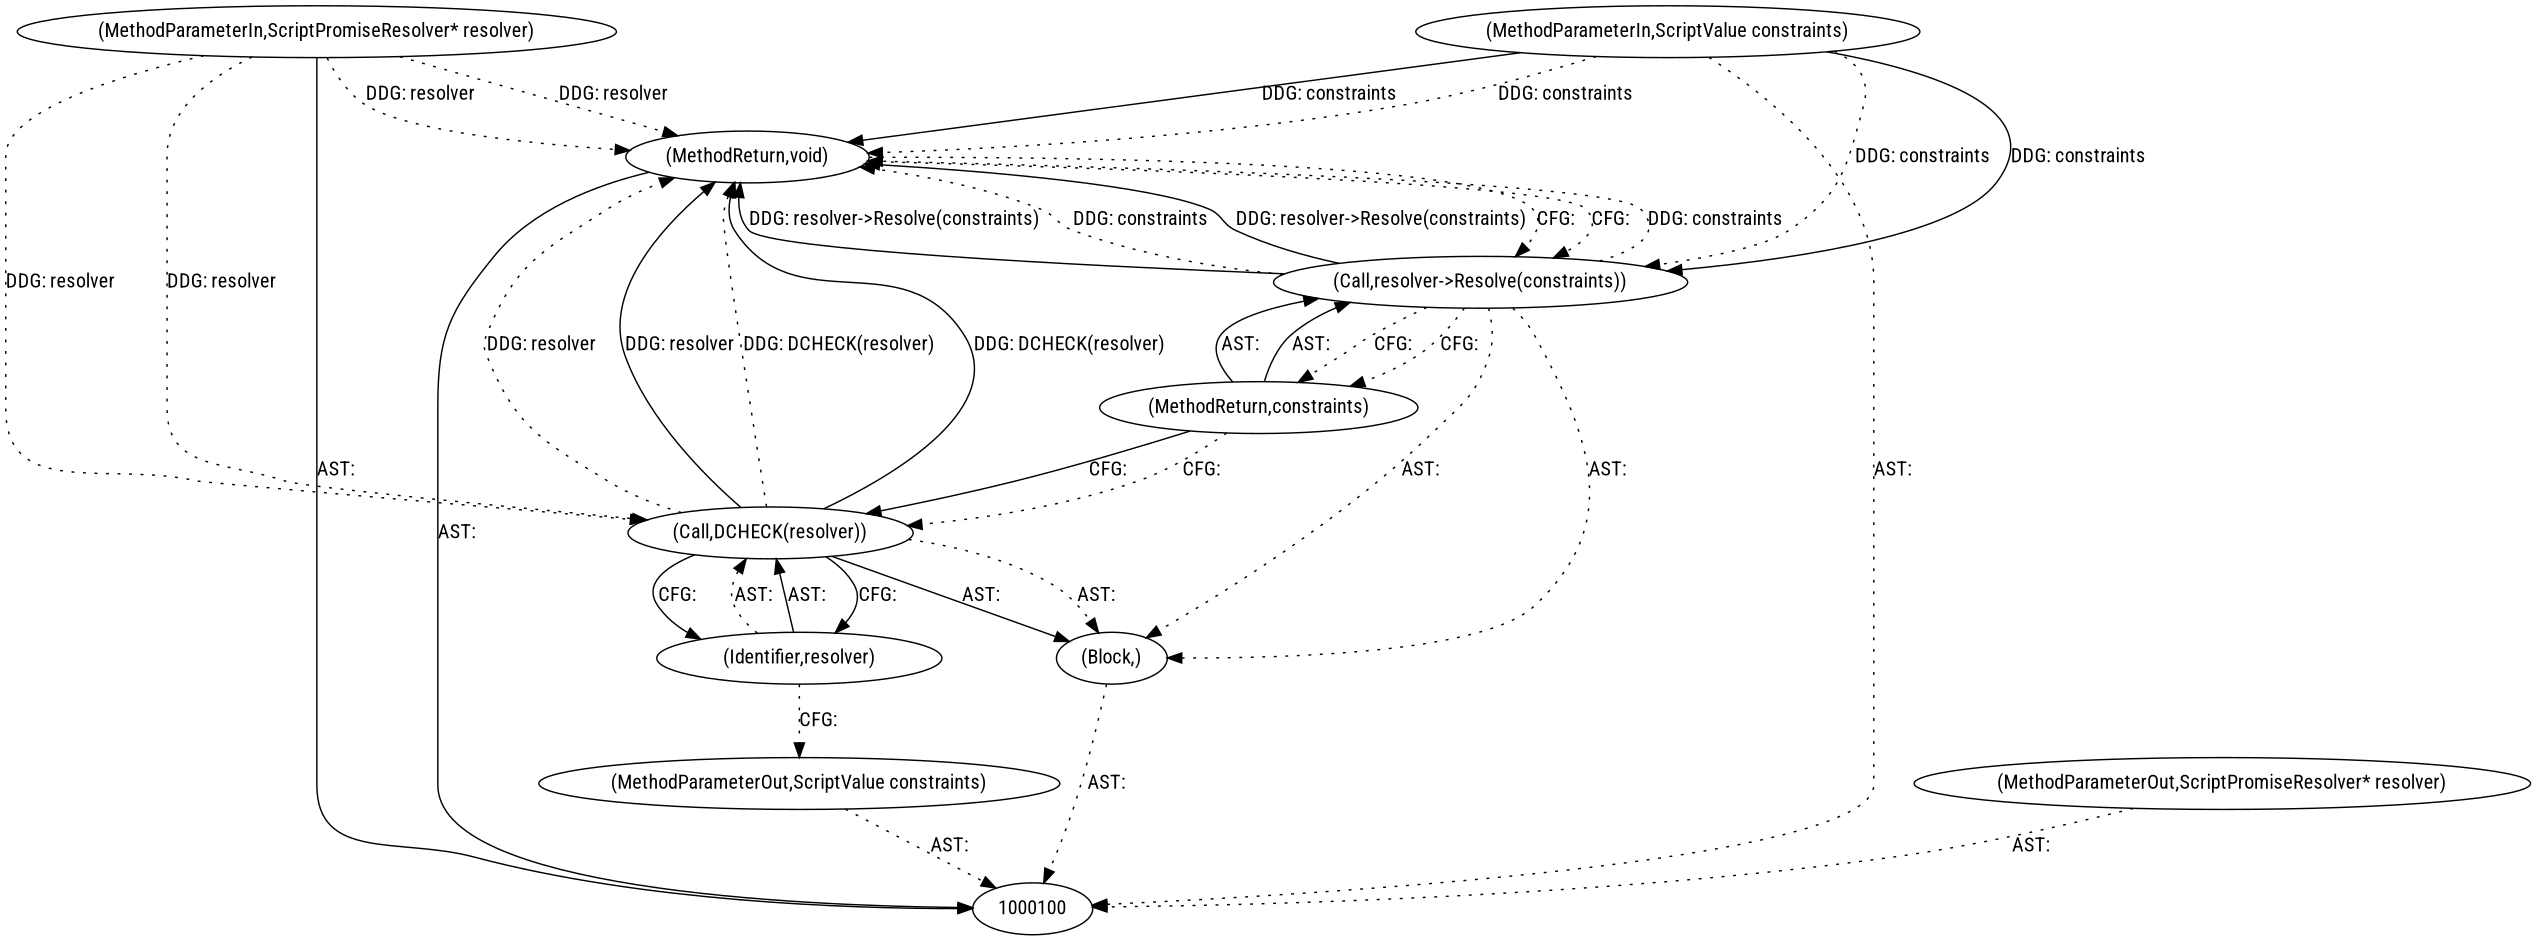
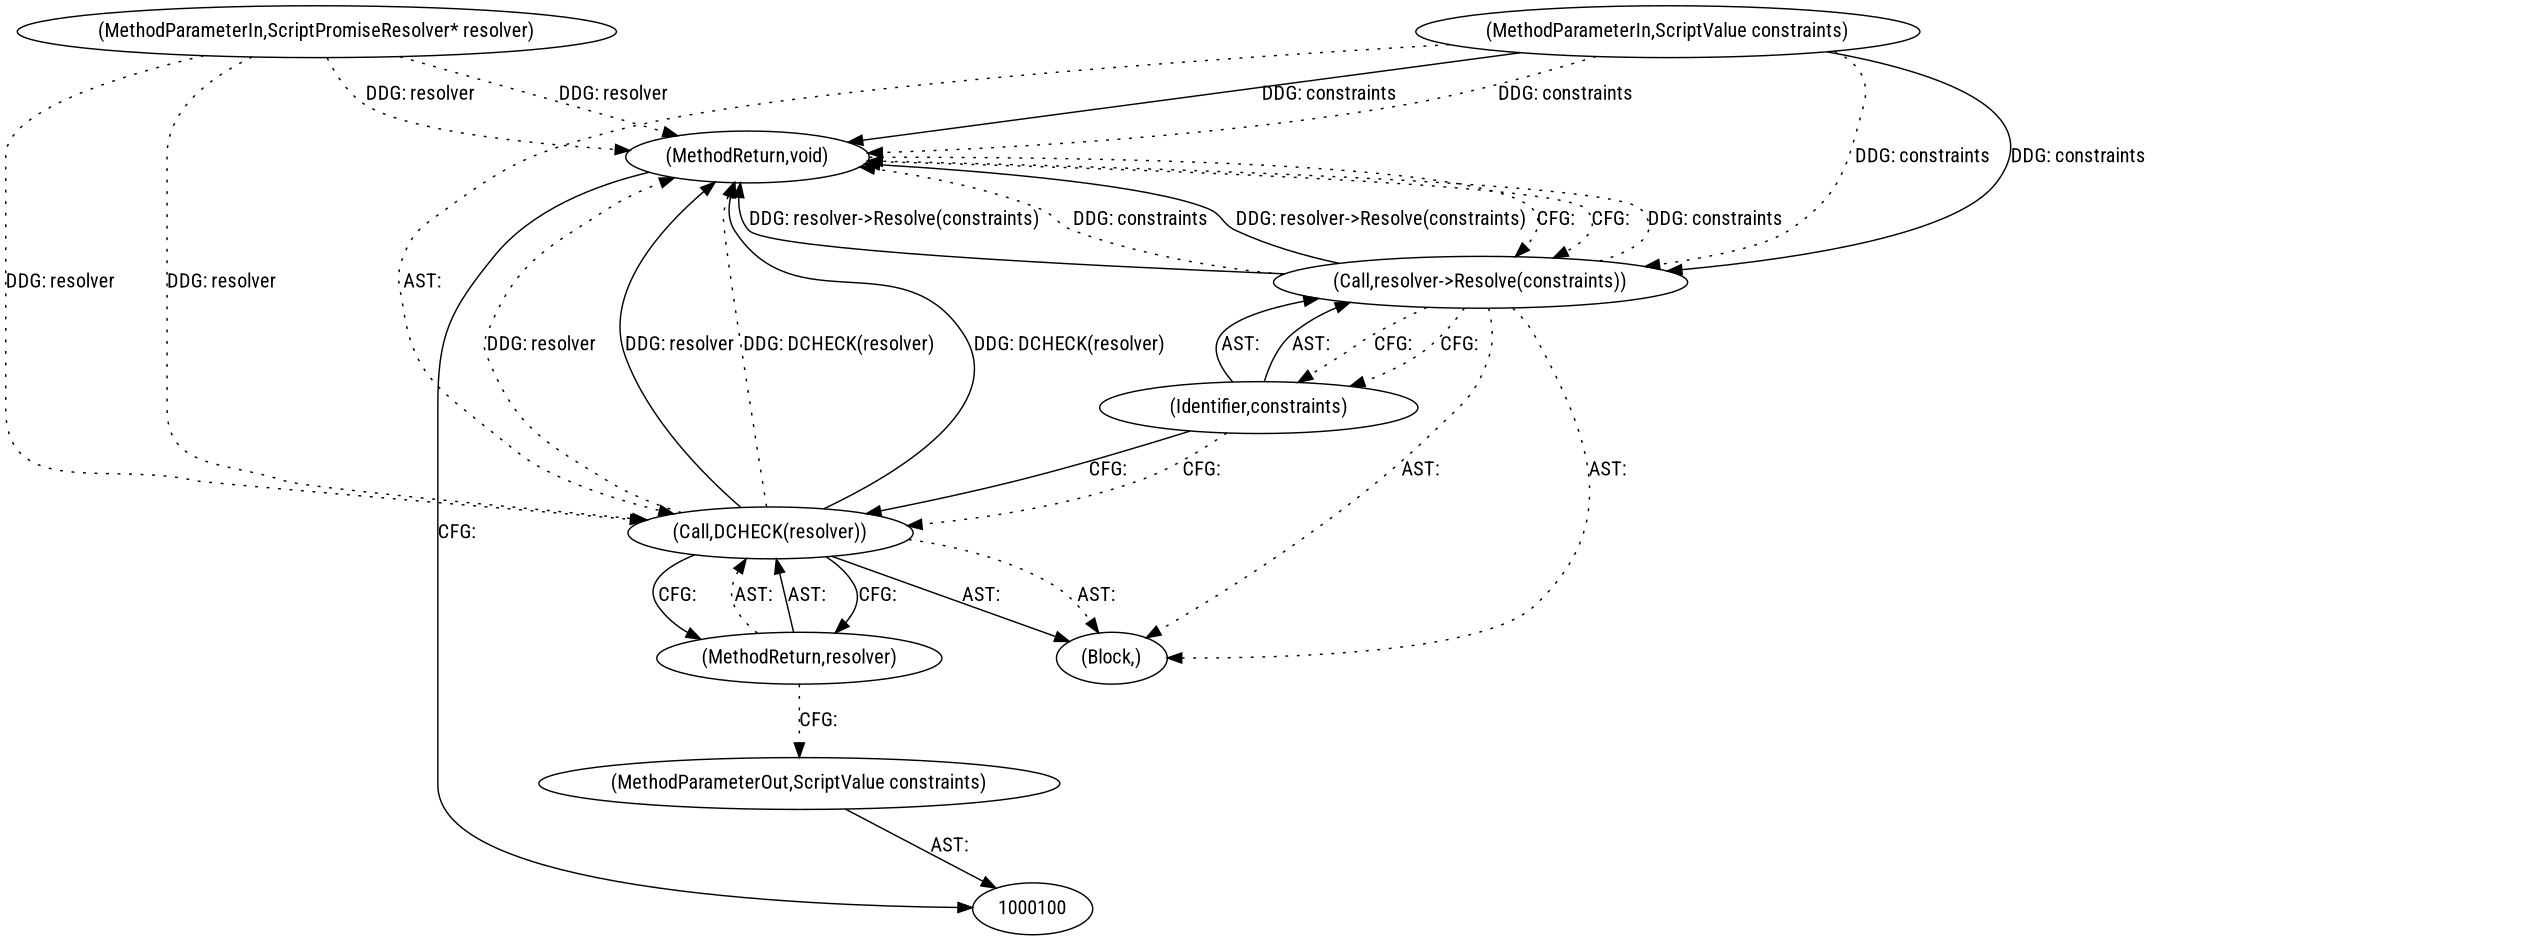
node "(MethodReturn,constraints)": label "(MethodReturn,constraints)" -> "(Identifier,constraints)"
edge "(MethodReturn,void)" -> "1000100": label "AST: " -> "CFG: "
node "(Identifier,resolver)": label "(Identifier,resolver)" -> "(MethodReturn,resolver)"
edge "(MethodParameterIn,ScriptPromiseResolver* resolver)" -> "1000100": removed, label "AST:"
edge "(Block,)" -> "1000100": removed, label "AST:"
edge "(MethodParameterIn,ScriptValue constraints)" -> "1000100": now "(MethodParameterIn,ScriptValue constraints)" -> "(Call,DCHECK(resolver))"
node "(MethodParameterOut,ScriptPromiseResolver* resolver)": removed
edge "(MethodParameterOut,ScriptValue constraints)" -> "1000100": style dotted -> solid
